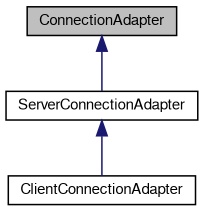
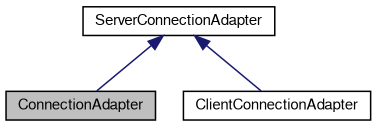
edge "ServerConnectionAdapter" -> "ConnectionAdapter": reversed
